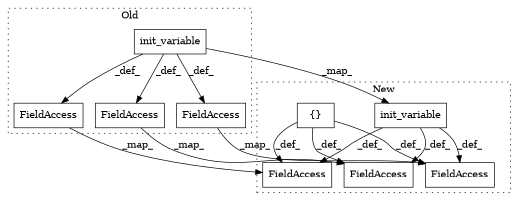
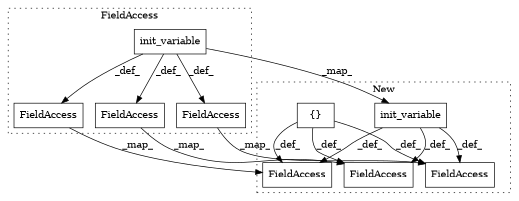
cluster "Old": label "Old" -> "FieldAccess"
